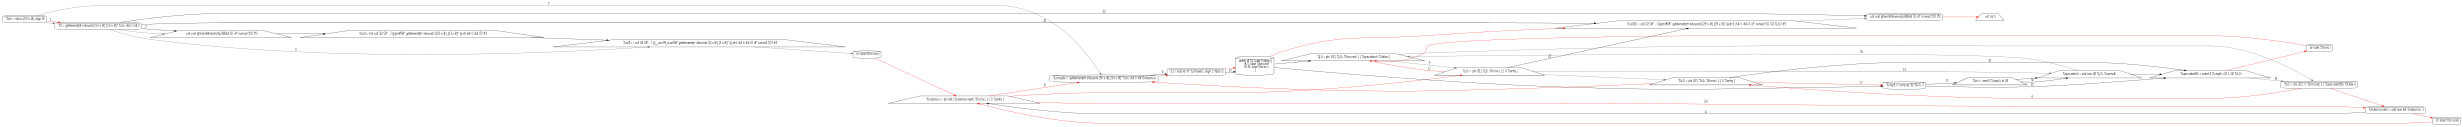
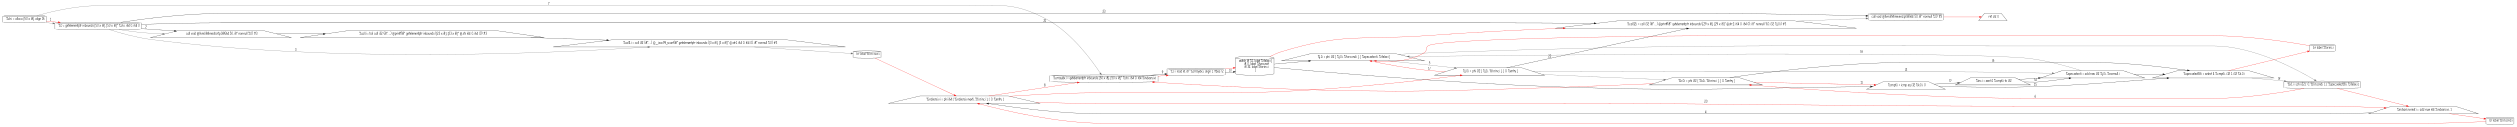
edge "%k.0.i = phi i32 [ %k.1.i, %for.inc.i ], [ 0, %entry ]" -> "%cmp6.i = icmp eq i32 %k.0.i, 0": label "17" -> "11"
node "%cmp6.i = icmp eq i32 %k.0.i, 0": shape cylinder -> trapezium
node "%indvars.iv.next.i = add nuw i64 %indvars.iv.i, 1": shape cylinder -> trapezium
